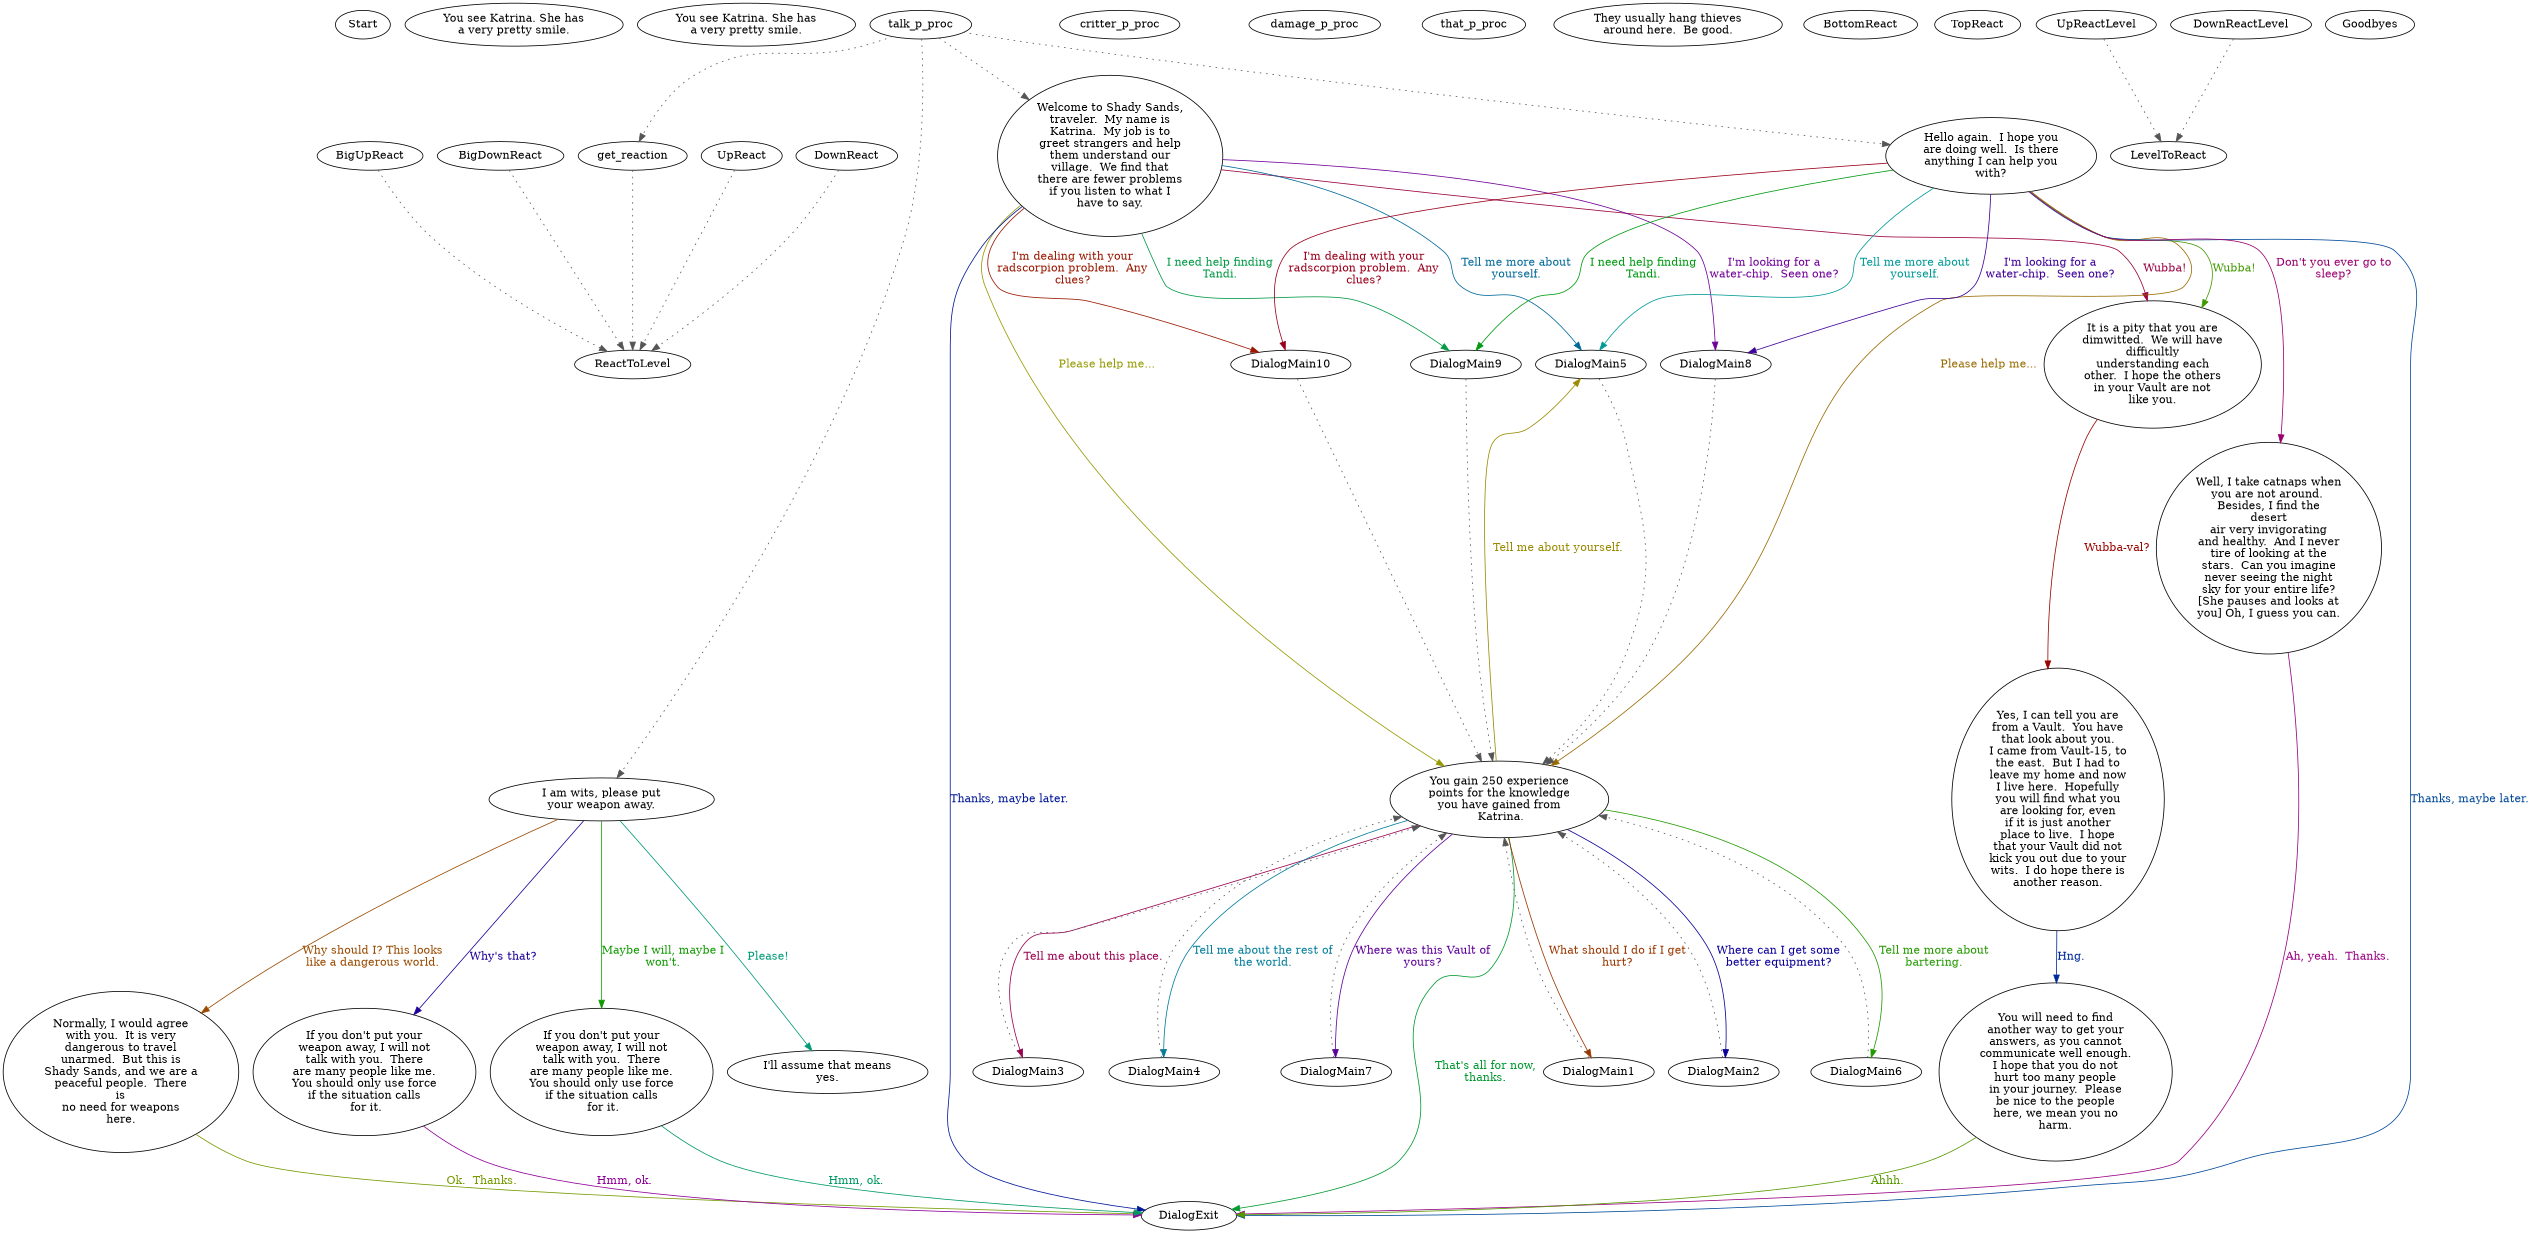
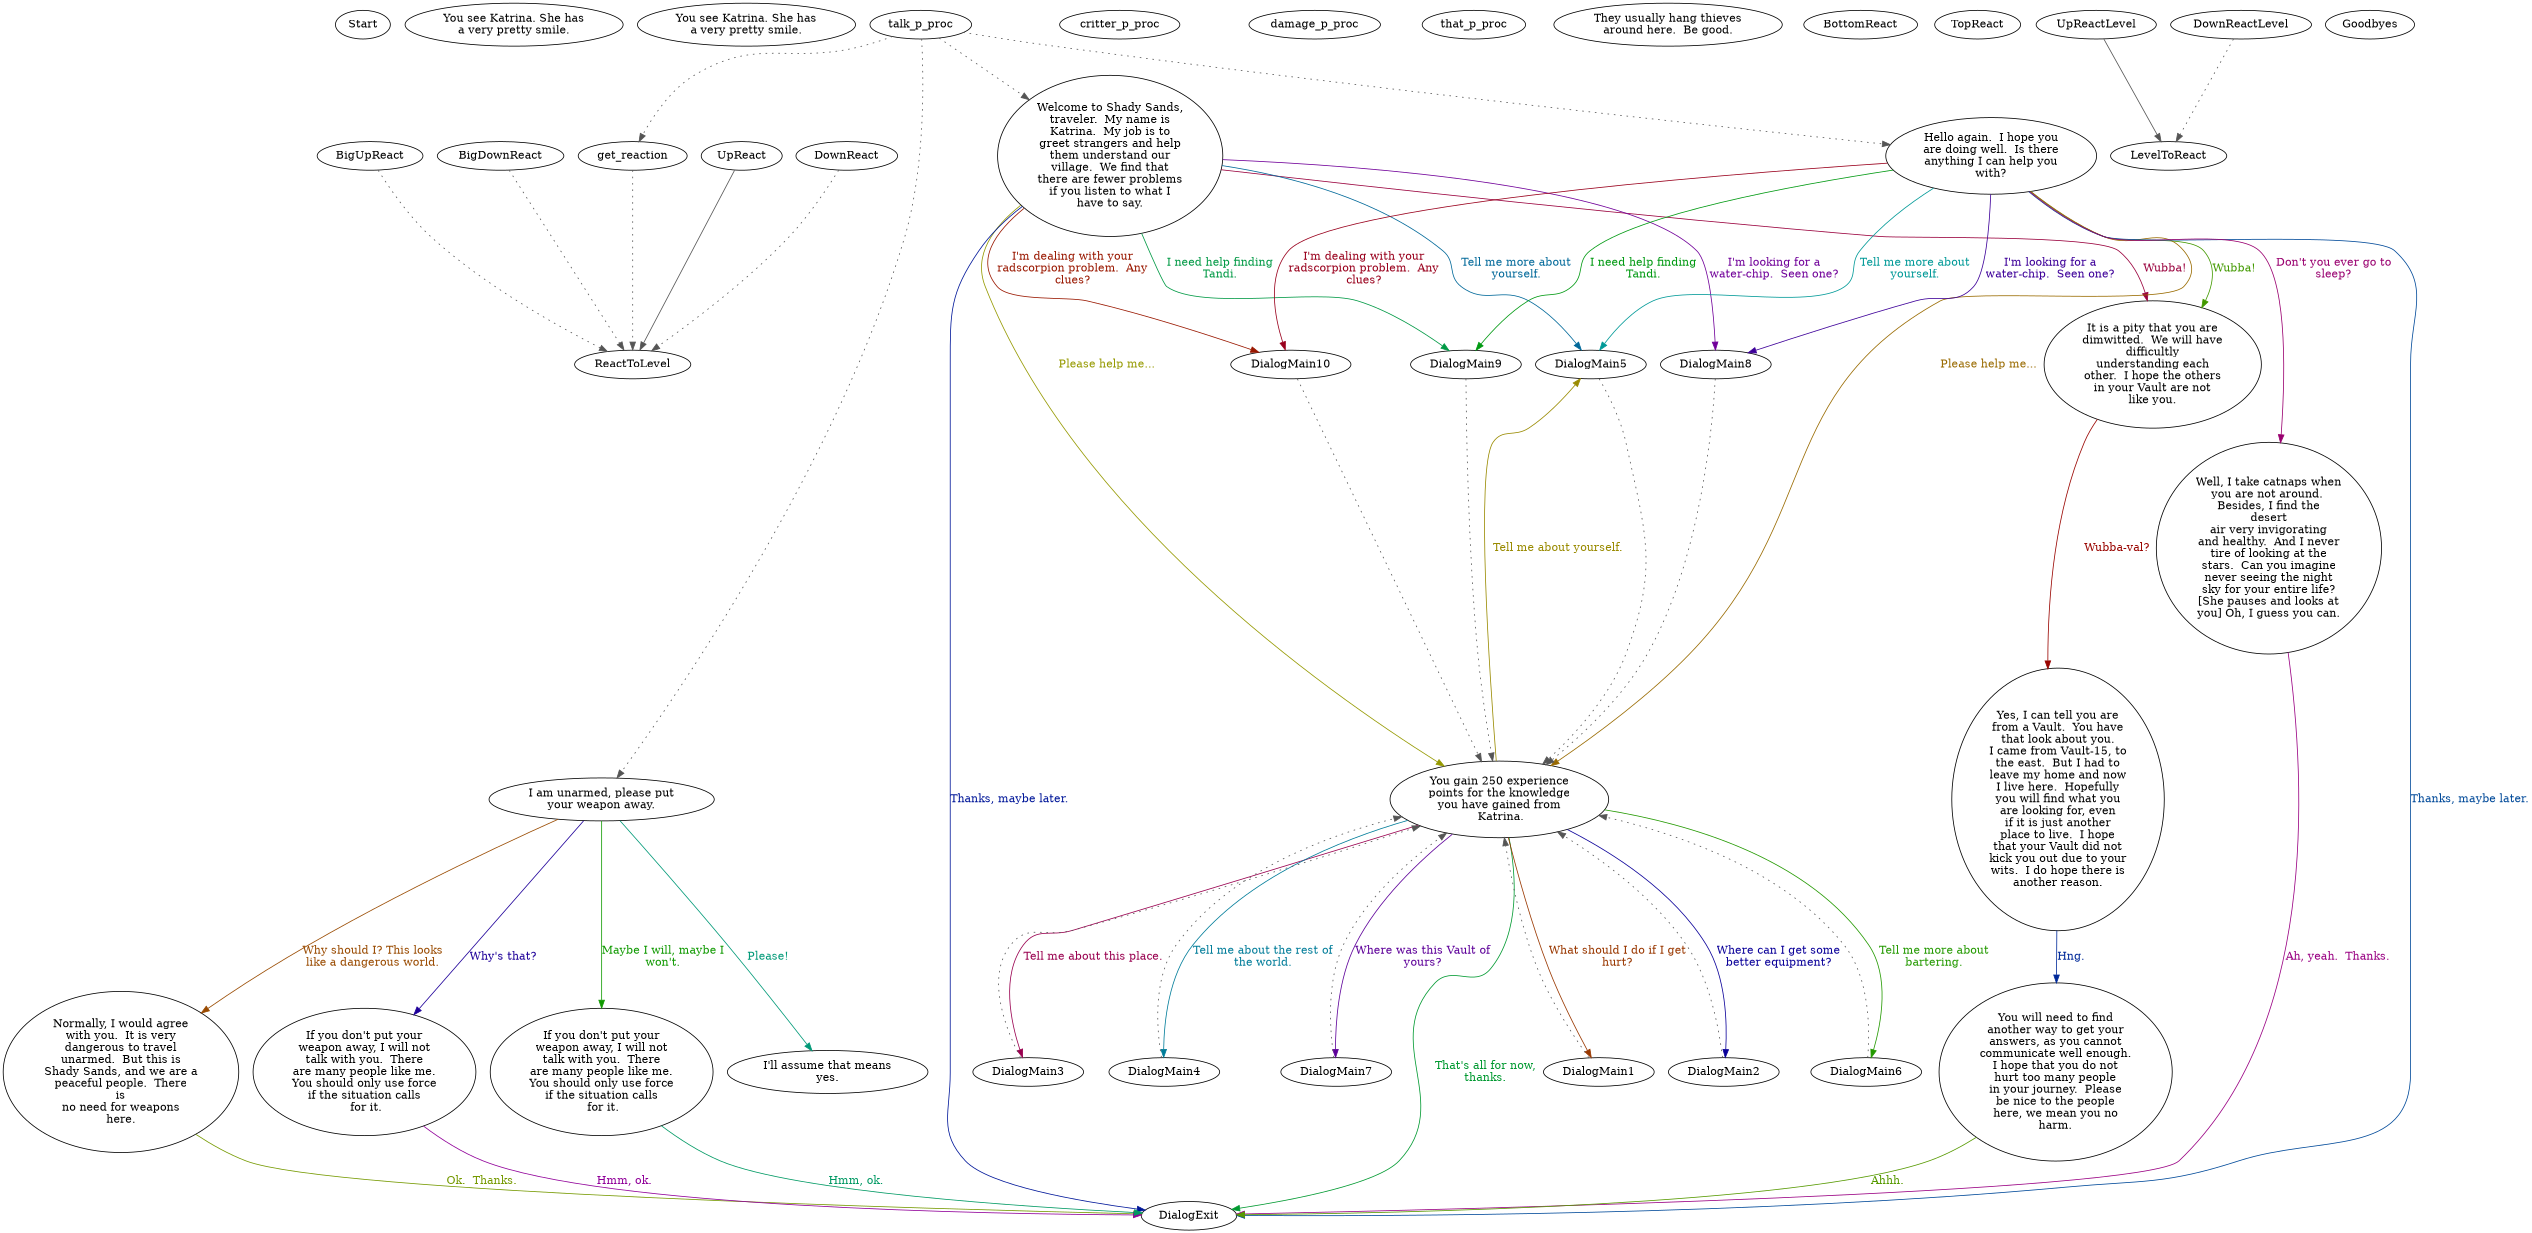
edge "UpReactLevel" -> "LevelToReact": style dotted -> solid
edge "UpReact" -> "ReactToLevel": style dotted -> solid
node "I am wits, please put your weapon away.": label "I am wits, please put your weapon away." -> "I am unarmed, please put your weapon away."
